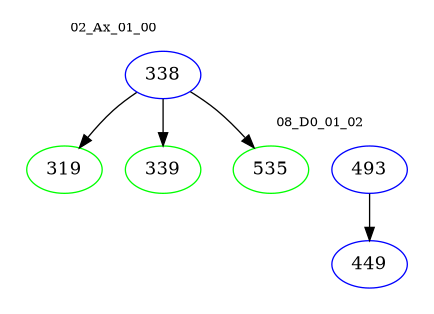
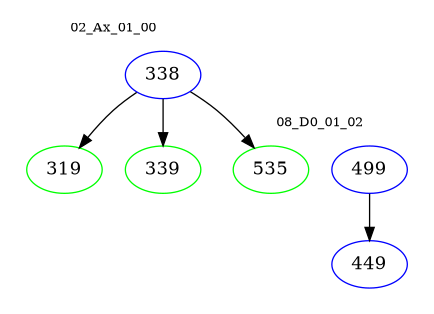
node "493": label "493" -> "499"
